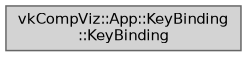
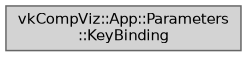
node "vkCompViz::App::KeyBinding ::KeyBinding": label "vkCompViz::App::KeyBinding ::KeyBinding" -> "vkCompViz::App::Parameters ::KeyBinding"
